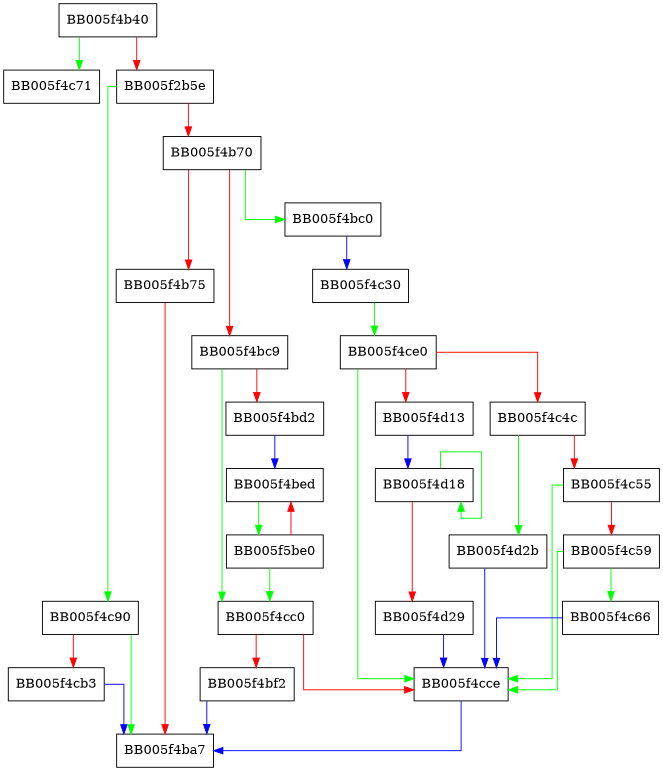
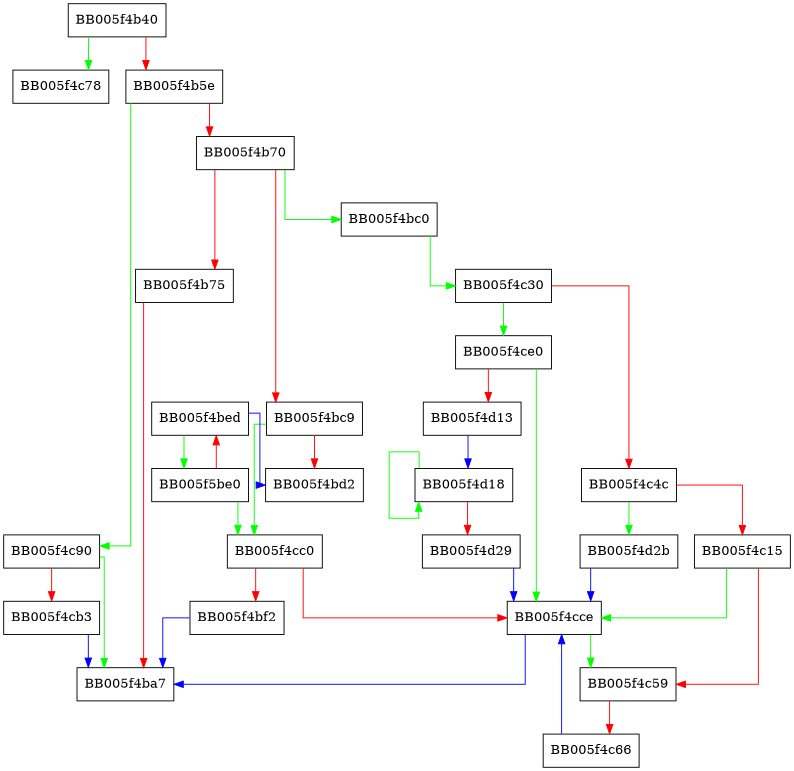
node "BB005f4c71": label "BB005f4c71" -> "BB005f4c78"
node "BB005f2b5e": label "BB005f2b5e" -> "BB005f4b5e"
edge "BB005f4bc0" -> "BB005f4c30": color blue -> green
edge "BB005f4ce0" -> "BB005f4c4c": now "BB005f4c30" -> "BB005f4c4c"
edge "BB005f4bd2" -> "BB005f4bed": reversed
node "BB005f4c55": label "BB005f4c55" -> "BB005f4c15"
edge "BB005f4c59" -> "BB005f4c66": color green -> red
edge "BB005f4c59" -> "BB005f4cce": reversed
